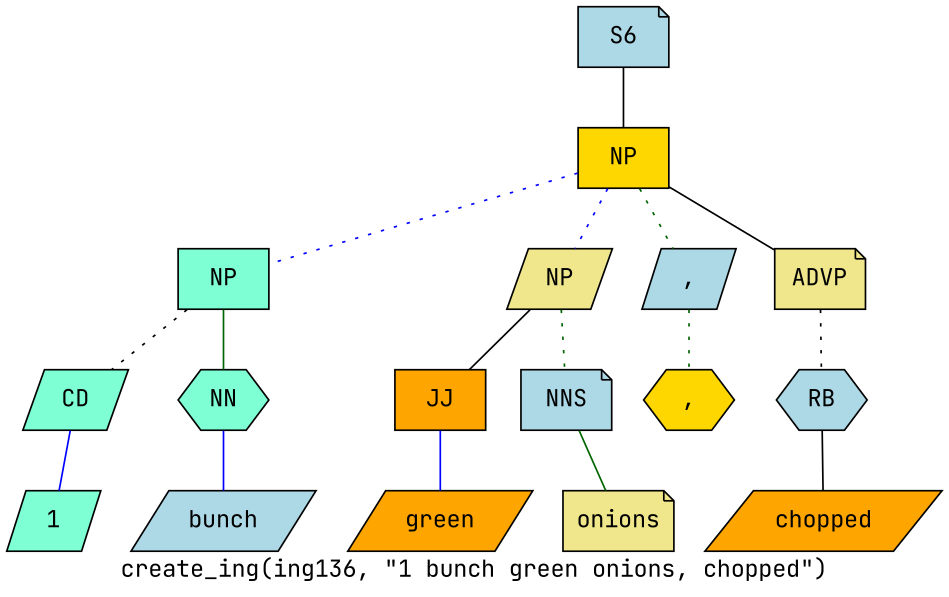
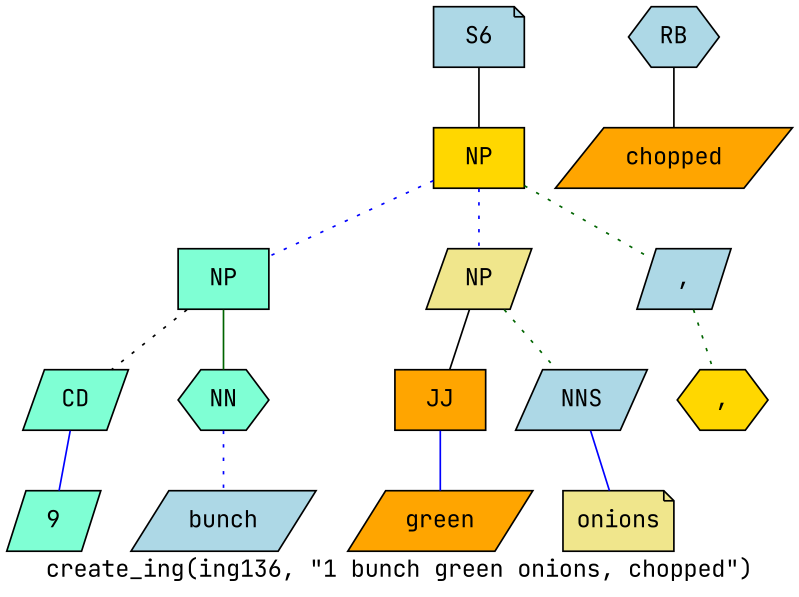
node "ADVP": removed
node "NNS": shape note -> parallelogram
edge "NN" -- "bunch": style solid -> dotted
edge "NNS" -- "onions": color darkgreen -> blue
node "1": label "1" -> "9"
